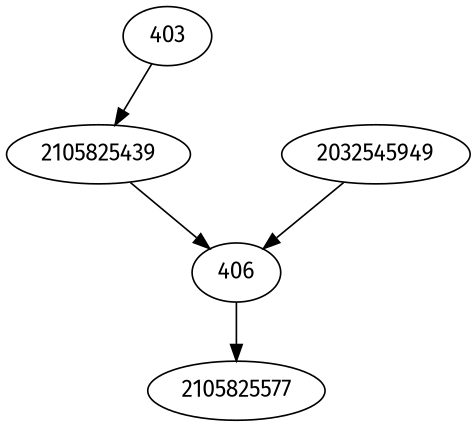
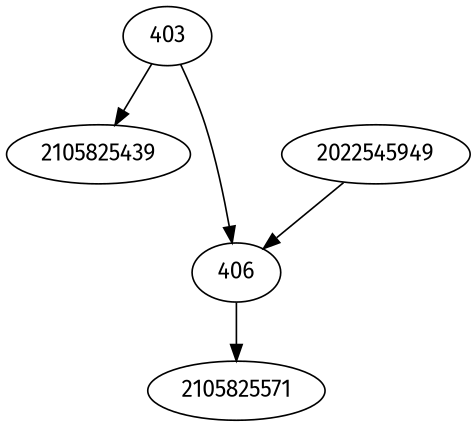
node "2032545949": label "2032545949" -> "2022545949"
edge "2105825439" -> "406": now "403" -> "406"
node "2105825577": label "2105825577" -> "2105825571"
